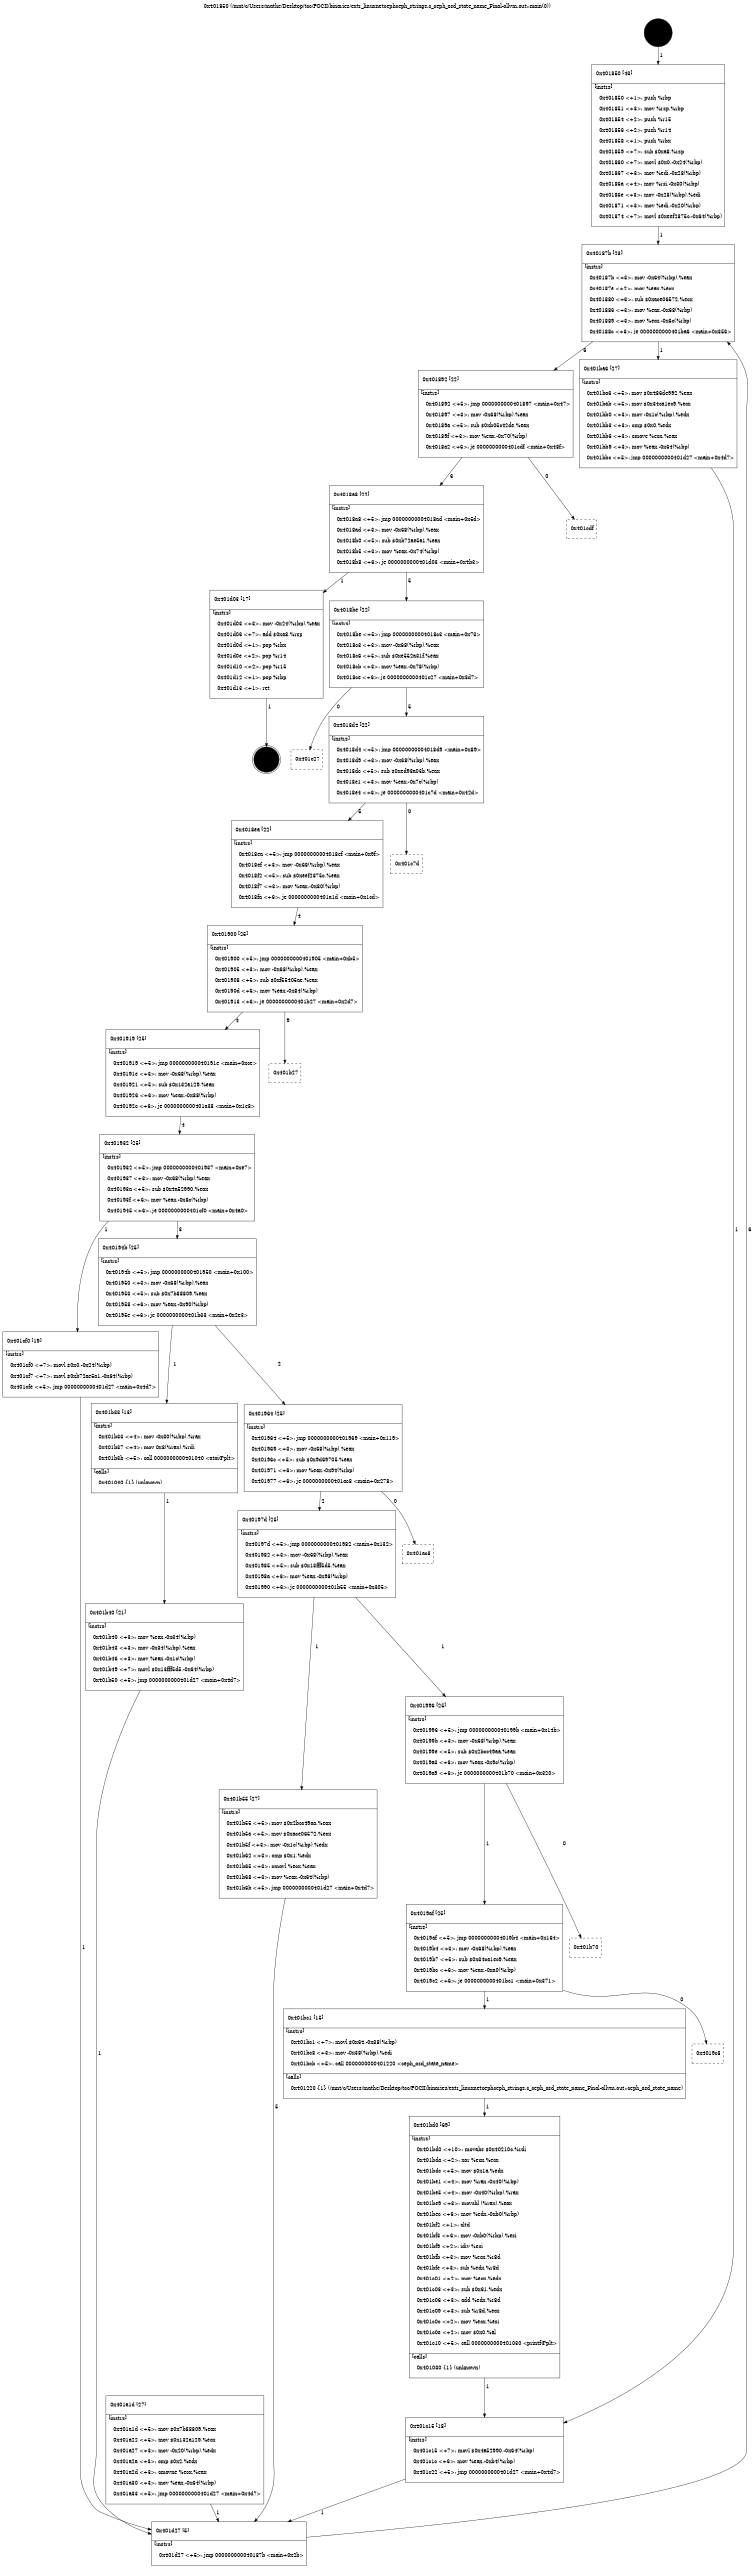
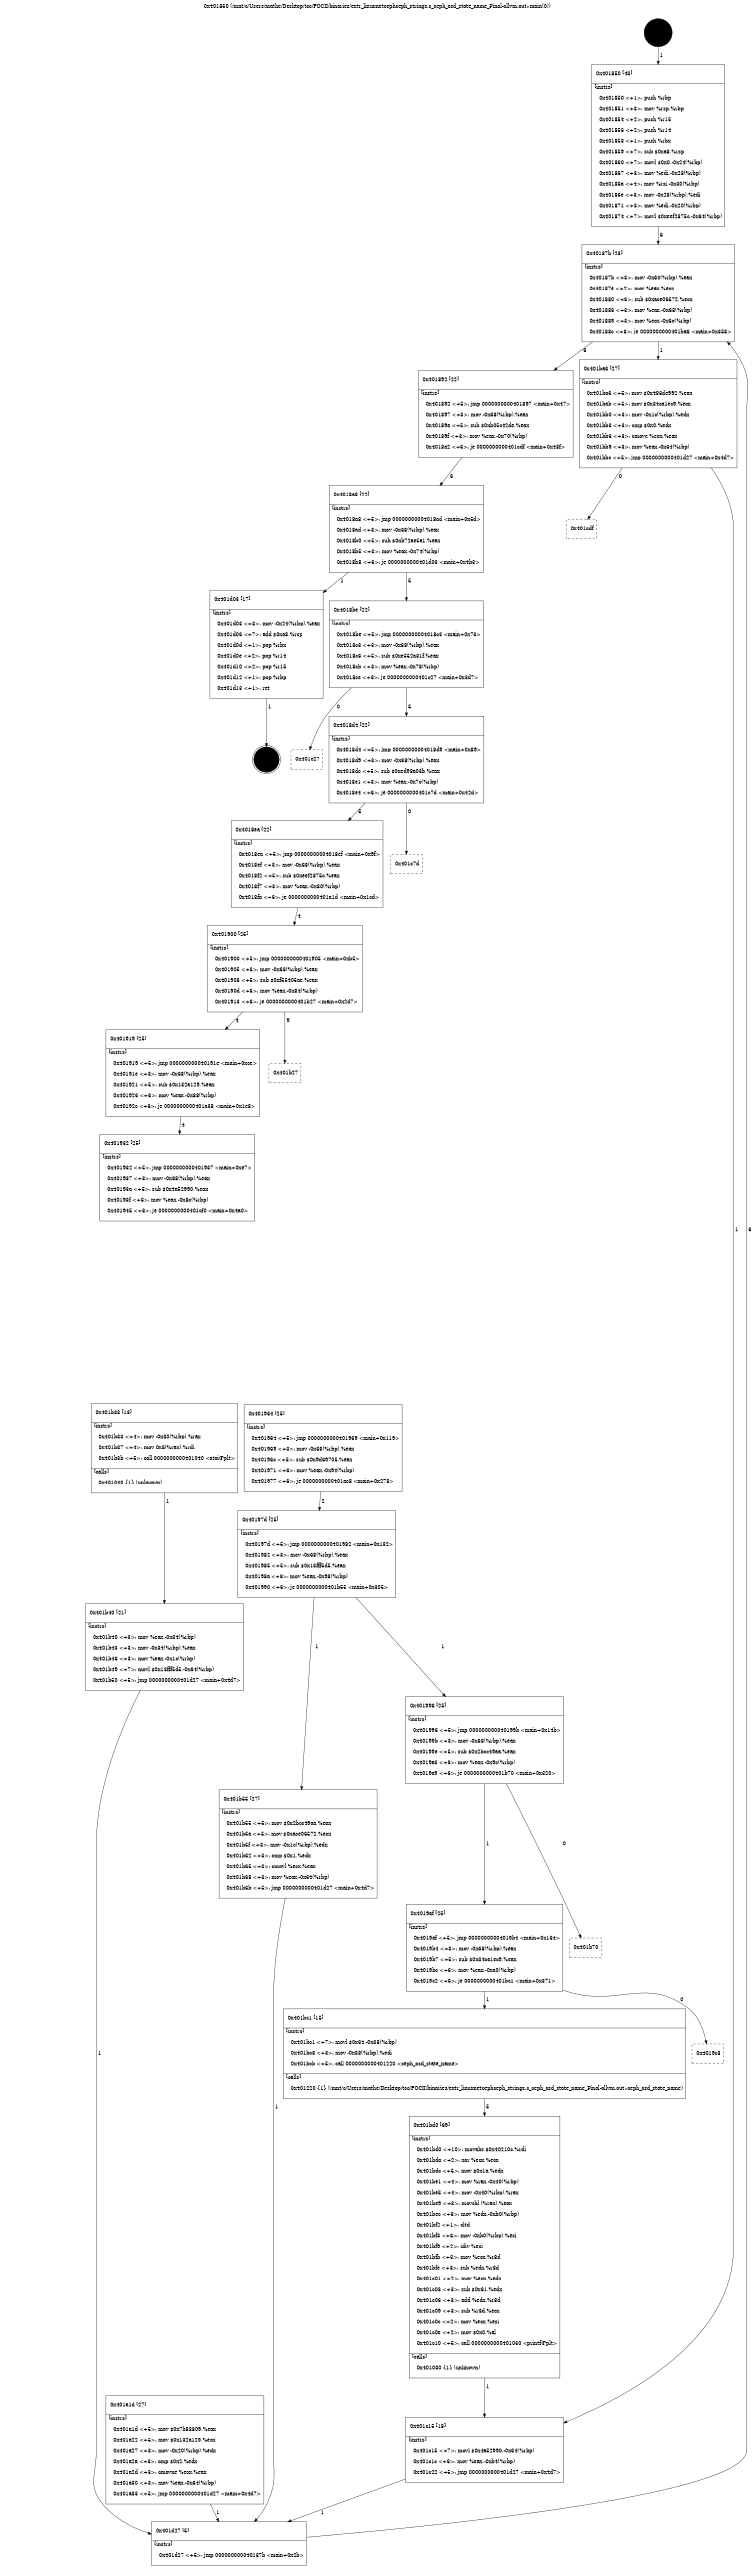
edge "0x401850 [43]" -> "0x40187b [23]": label " 1" -> " 6"
edge "0x401892 [22]" -> "0x401cdf": now "0x401ba6 [27]" -> "0x401cdf"
node "0x40194b [25]": removed
node "0x401cf0 [19]": removed
node "0x401ac8": removed
edge "0x401b55 [27]" -> "0x401d27 [5]": label " 5" -> " 1"
edge "0x401bc1 [15]" -> "0x401bd0 [69]": label " 1" -> " 5"
